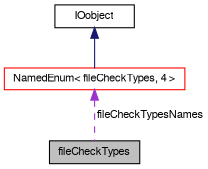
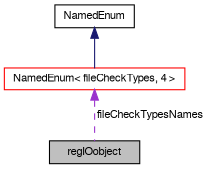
node "IOobject": label "IOobject" -> "NamedEnum"
node "fileCheckTypes": label "fileCheckTypes" -> "regIOobject"
